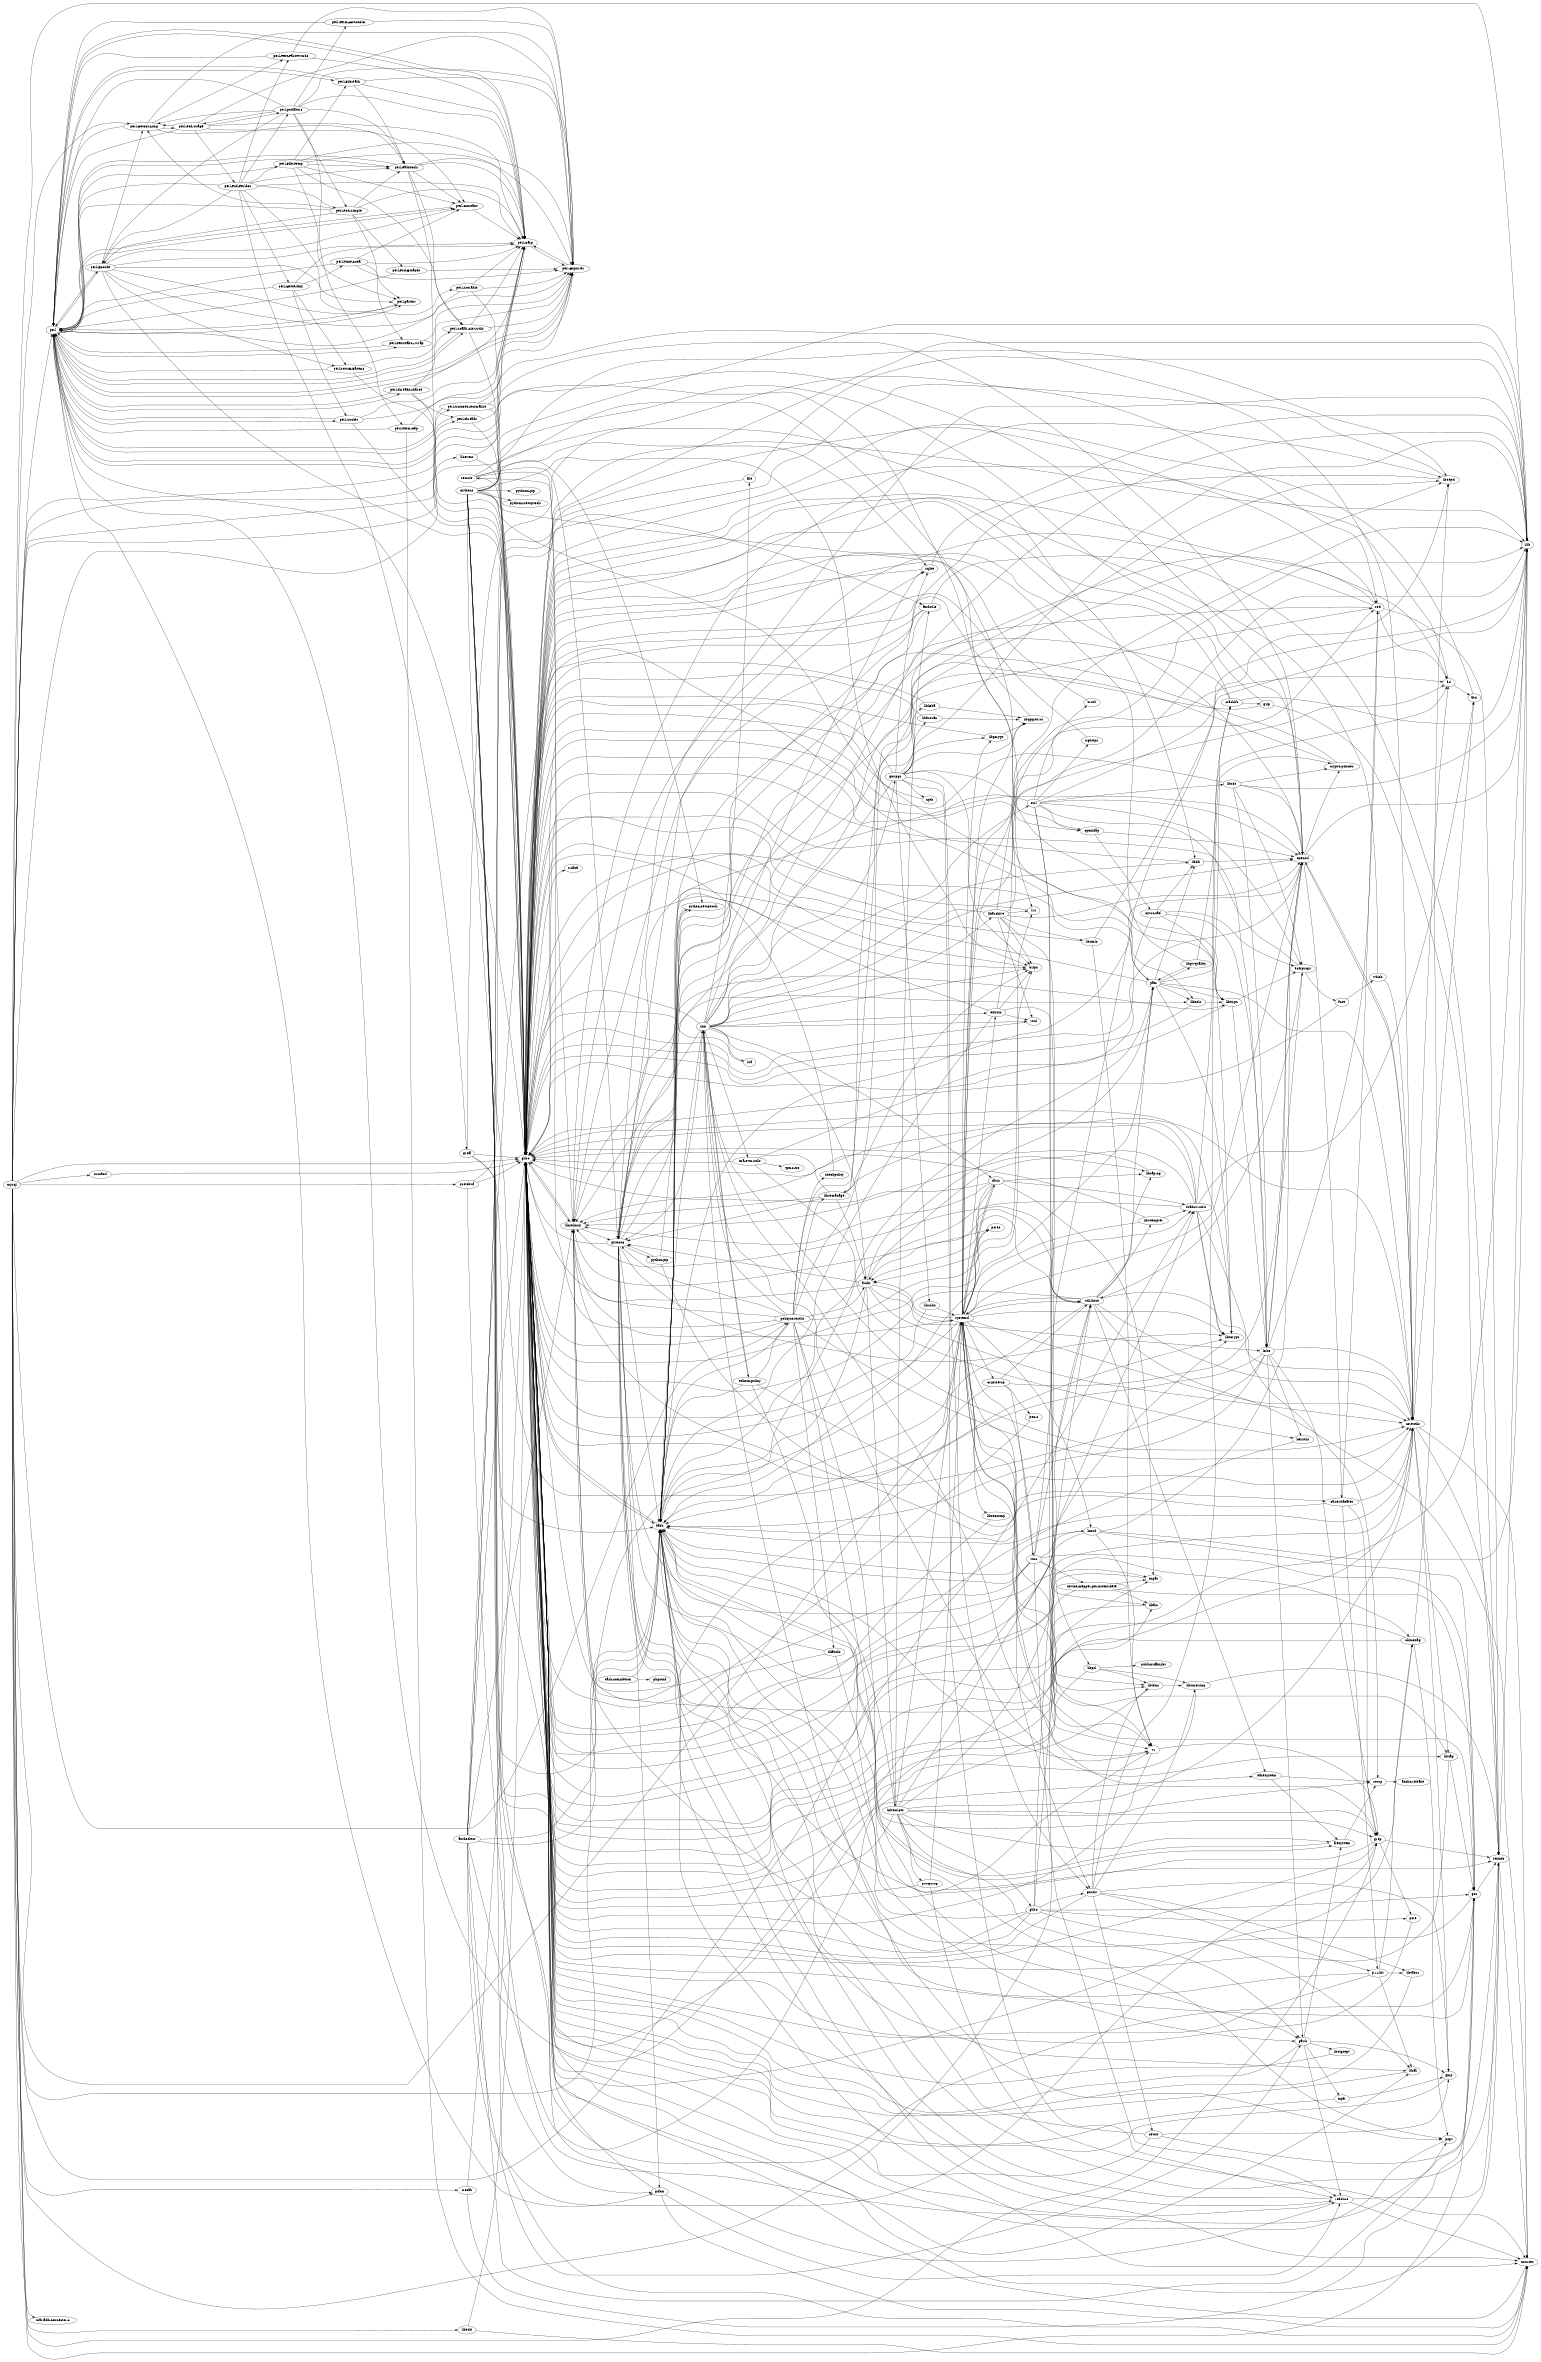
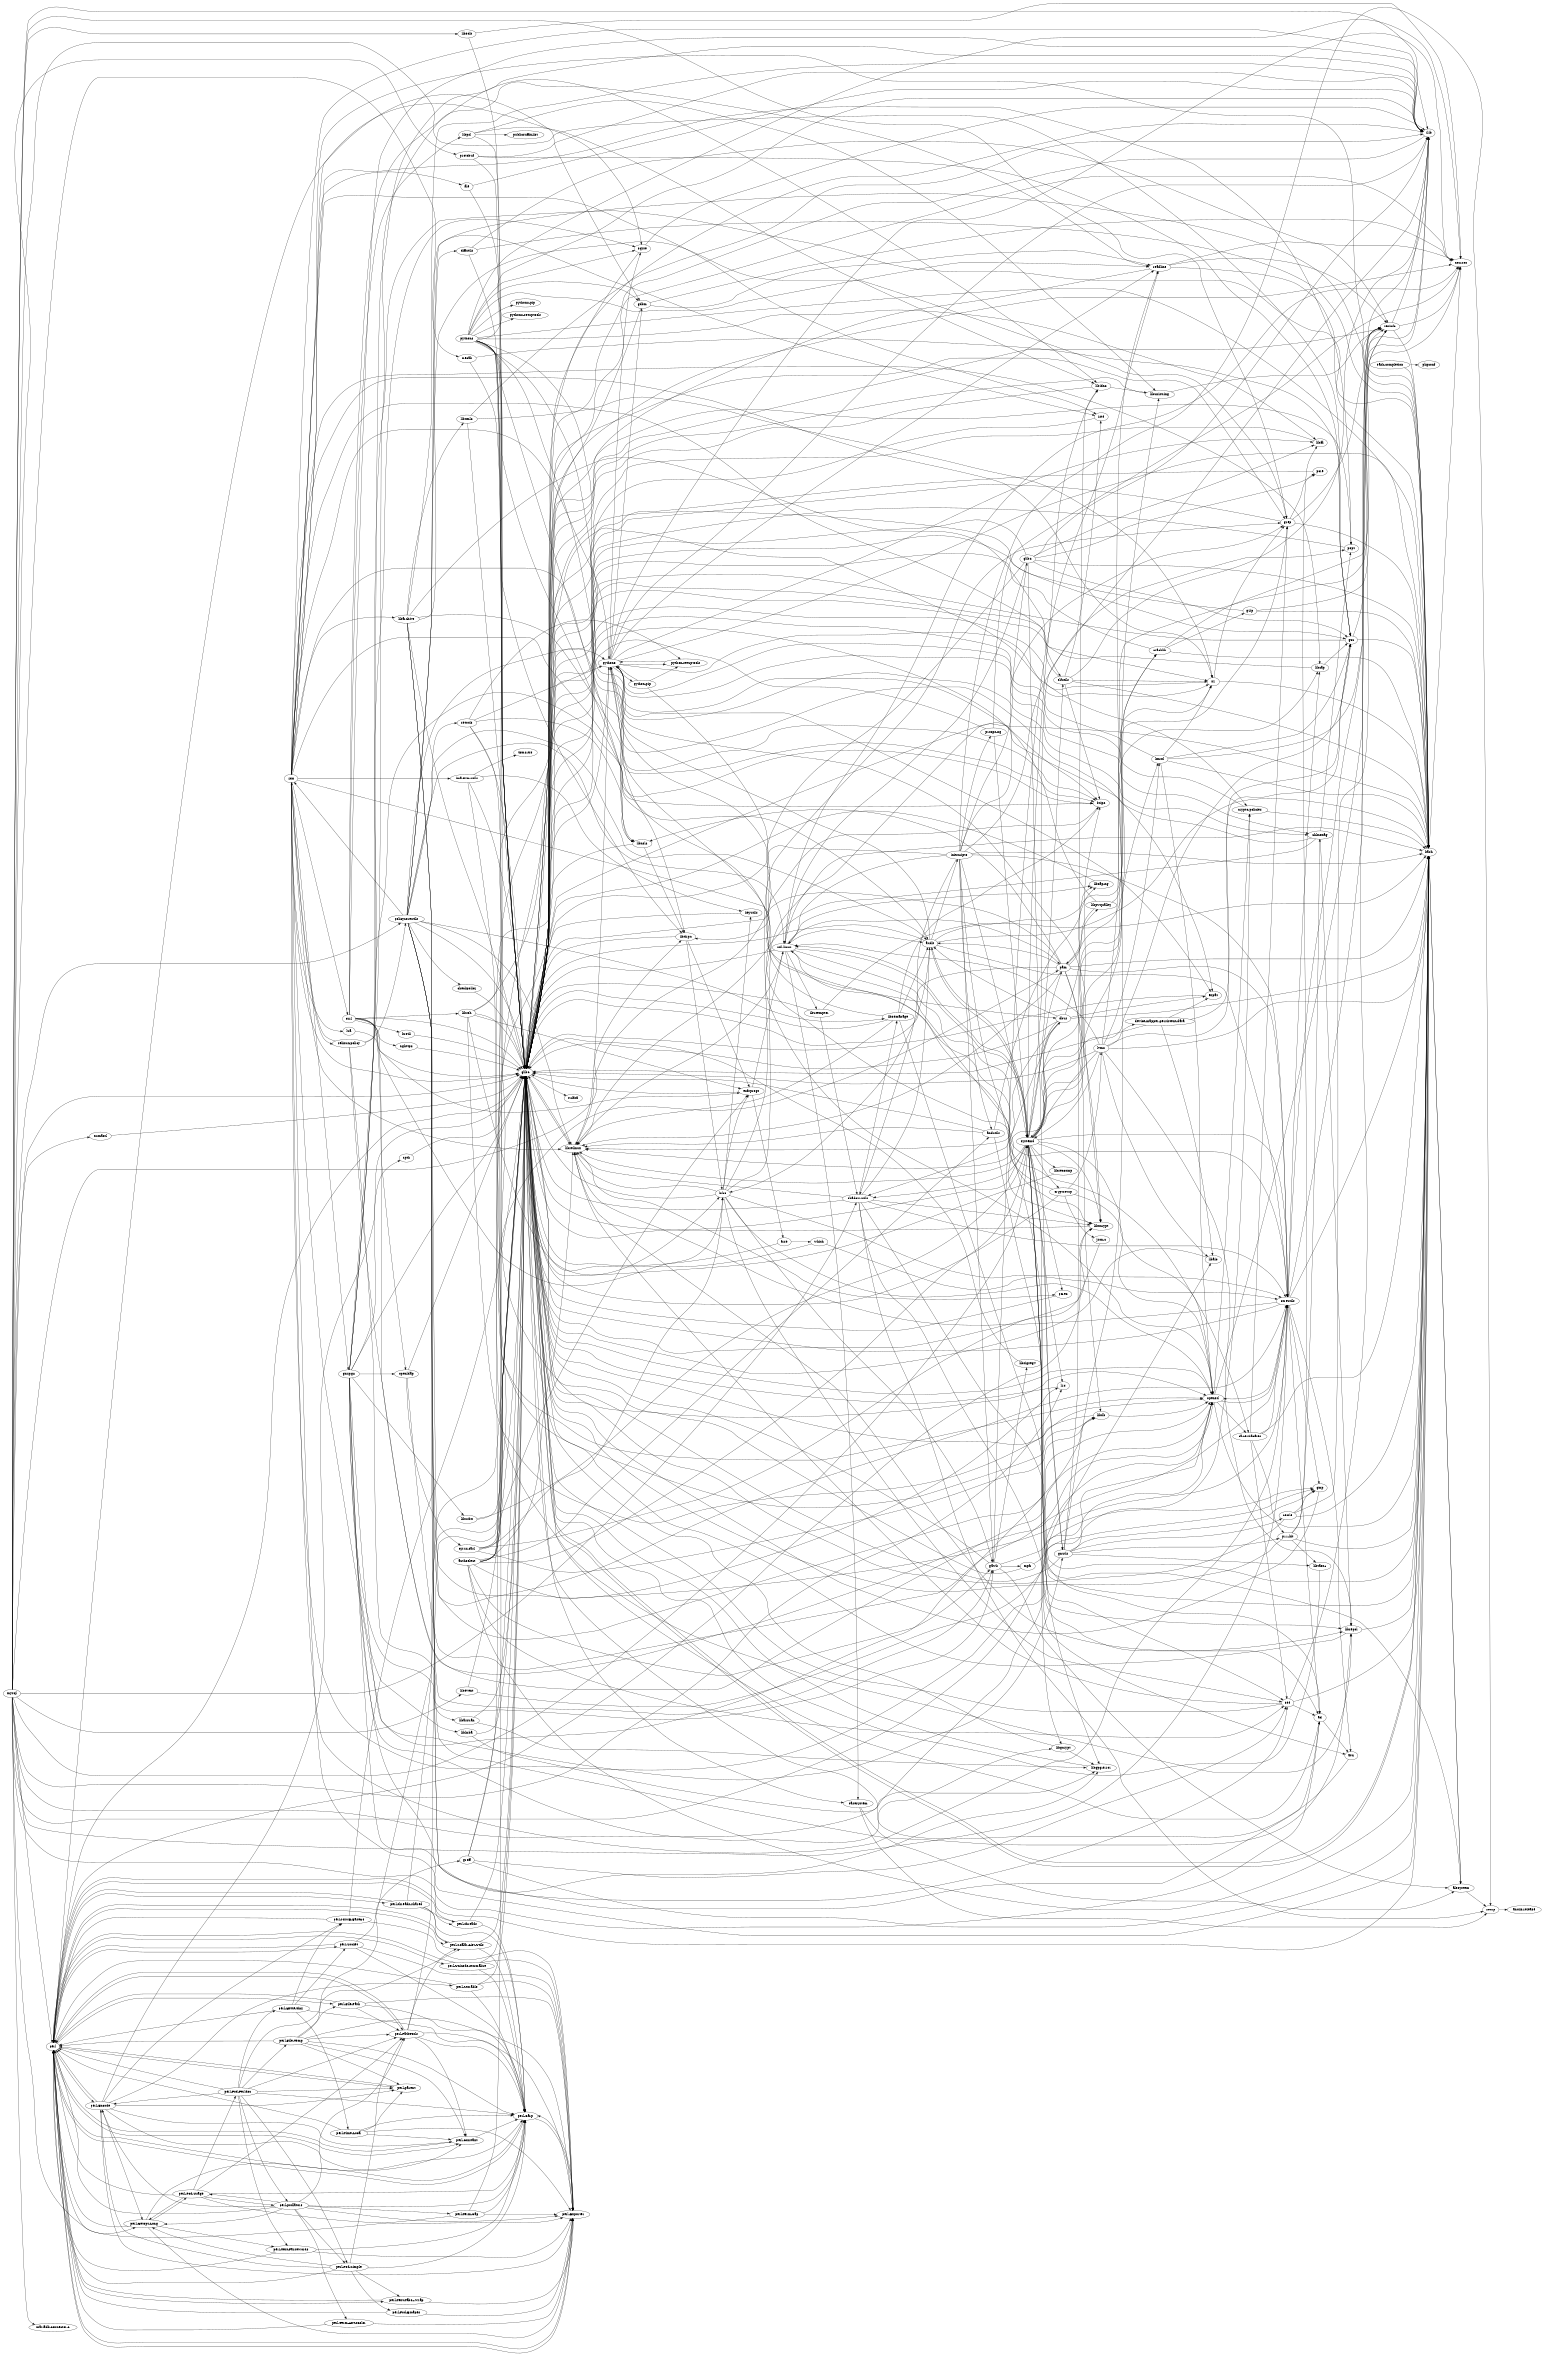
edge "perl-Scalar-List-Utils" -> "perl-Exporter": now "perl-Term-Cap" -> "perl-Exporter"
edge "setools" -> "libselinux": now "setools" -> "libnsl2"
edge "audit" -> "pam": reversed
edge "bash" -> "rpm": reversed
